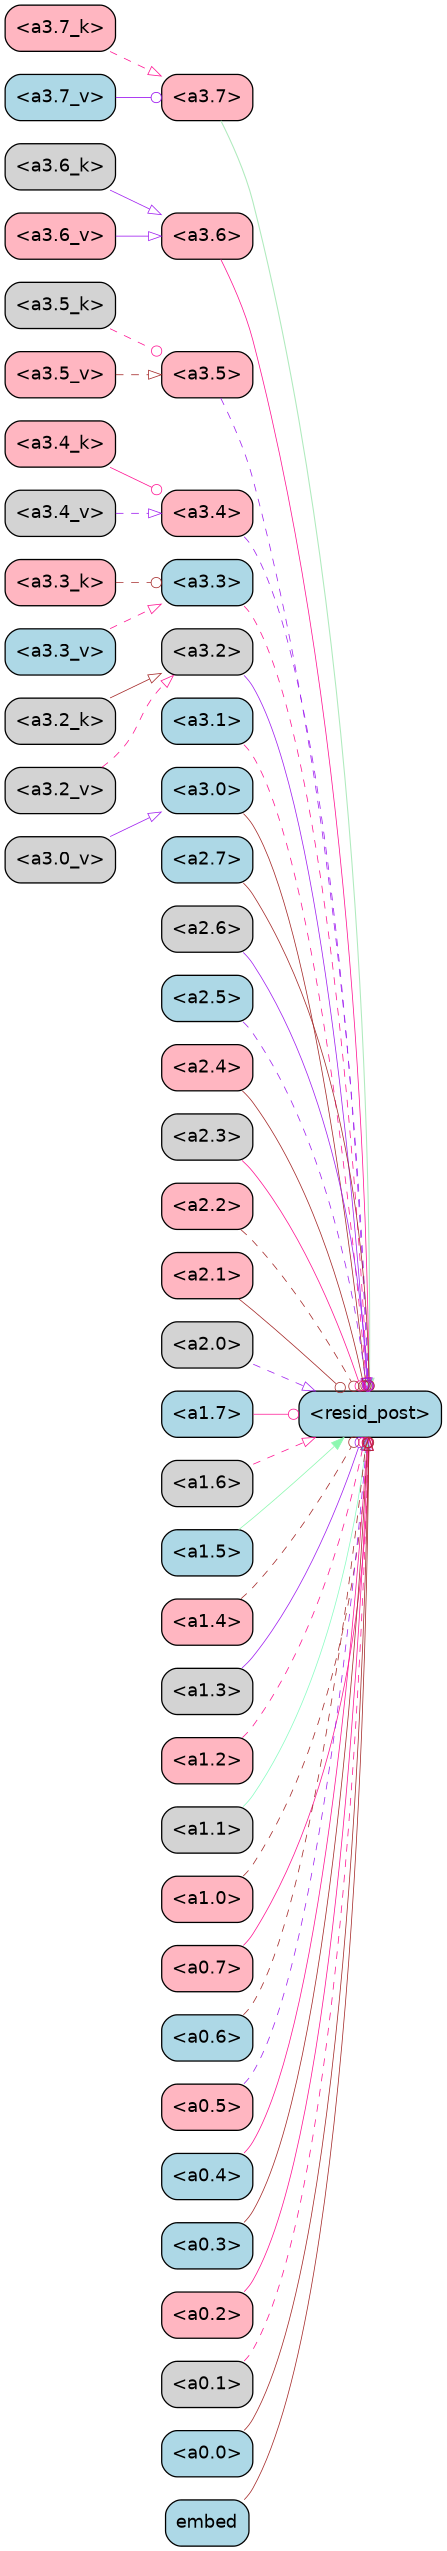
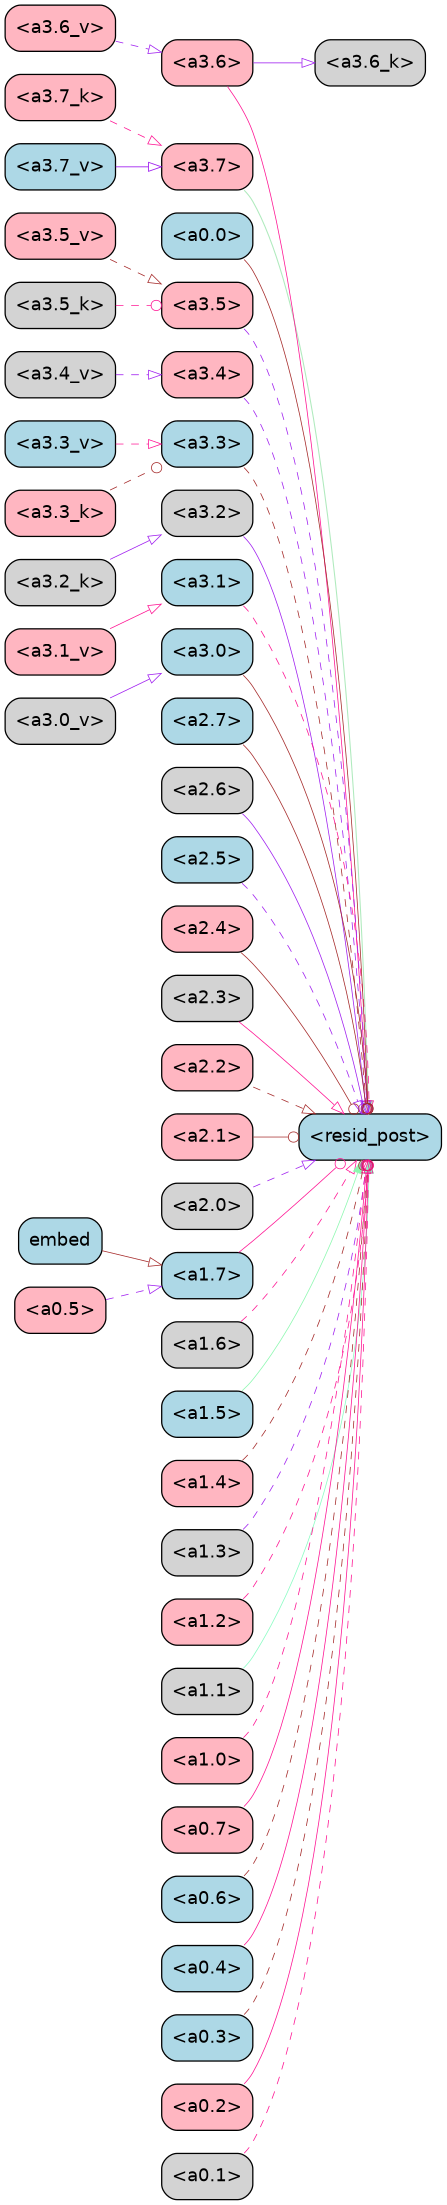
edge "<a3.7_v>" -> "<a3.7>": arrowhead odot -> onormal
edge "<a3.6_k>" -> "<a3.6>": reversed
edge "<a3.6_v>" -> "<a3.6>": style solid -> dashed
node "<a3.4_k>": removed
node "<a3.1_v>": added
edge "<a3.2_k>" -> "<a3.2>": color brown -> purple
node "<a3.2_v>": removed
edge "<a3.3>" -> "<resid_post>": color deeppink -> brown
edge "<a2.3>" -> "<resid_post>": arrowhead odot -> onormal
edge "<a2.2>" -> "<resid_post>": arrowhead odot -> onormal
edge "<a1.3>" -> "<resid_post>": style solid -> dashed
edge "<a1.0>" -> "<resid_post>": color brown -> deeppink
edge "<a0.6>" -> "<resid_post>": arrowhead onormal -> odot
edge "<a0.5>" -> "<resid_post>": now "<a0.5>" -> "<a1.7>"
edge "<a0.3>" -> "<resid_post>": style solid -> dashed
edge "embed" -> "<resid_post>": now "embed" -> "<a1.7>"
